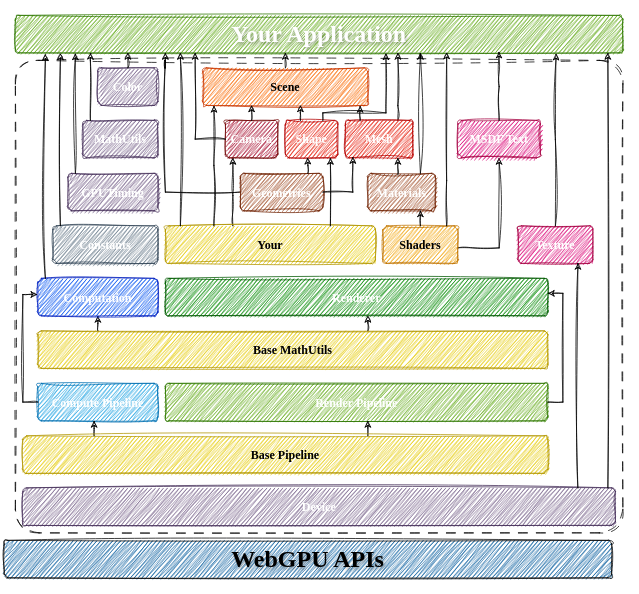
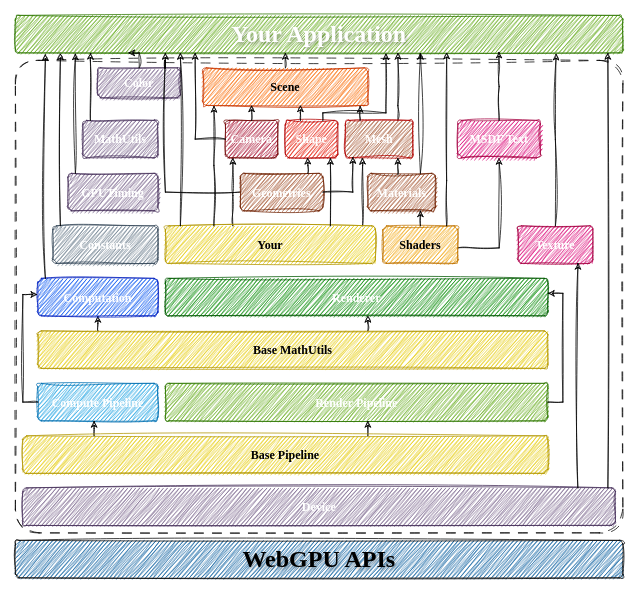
node "Color": size 60x38 -> 83x30
node "Mesh": fillcolor #e51400 -> #a0522d
edge "Your" -> "Mesh": added
node "WebGPU APIs": moved (308, 559) -> (319, 559)
